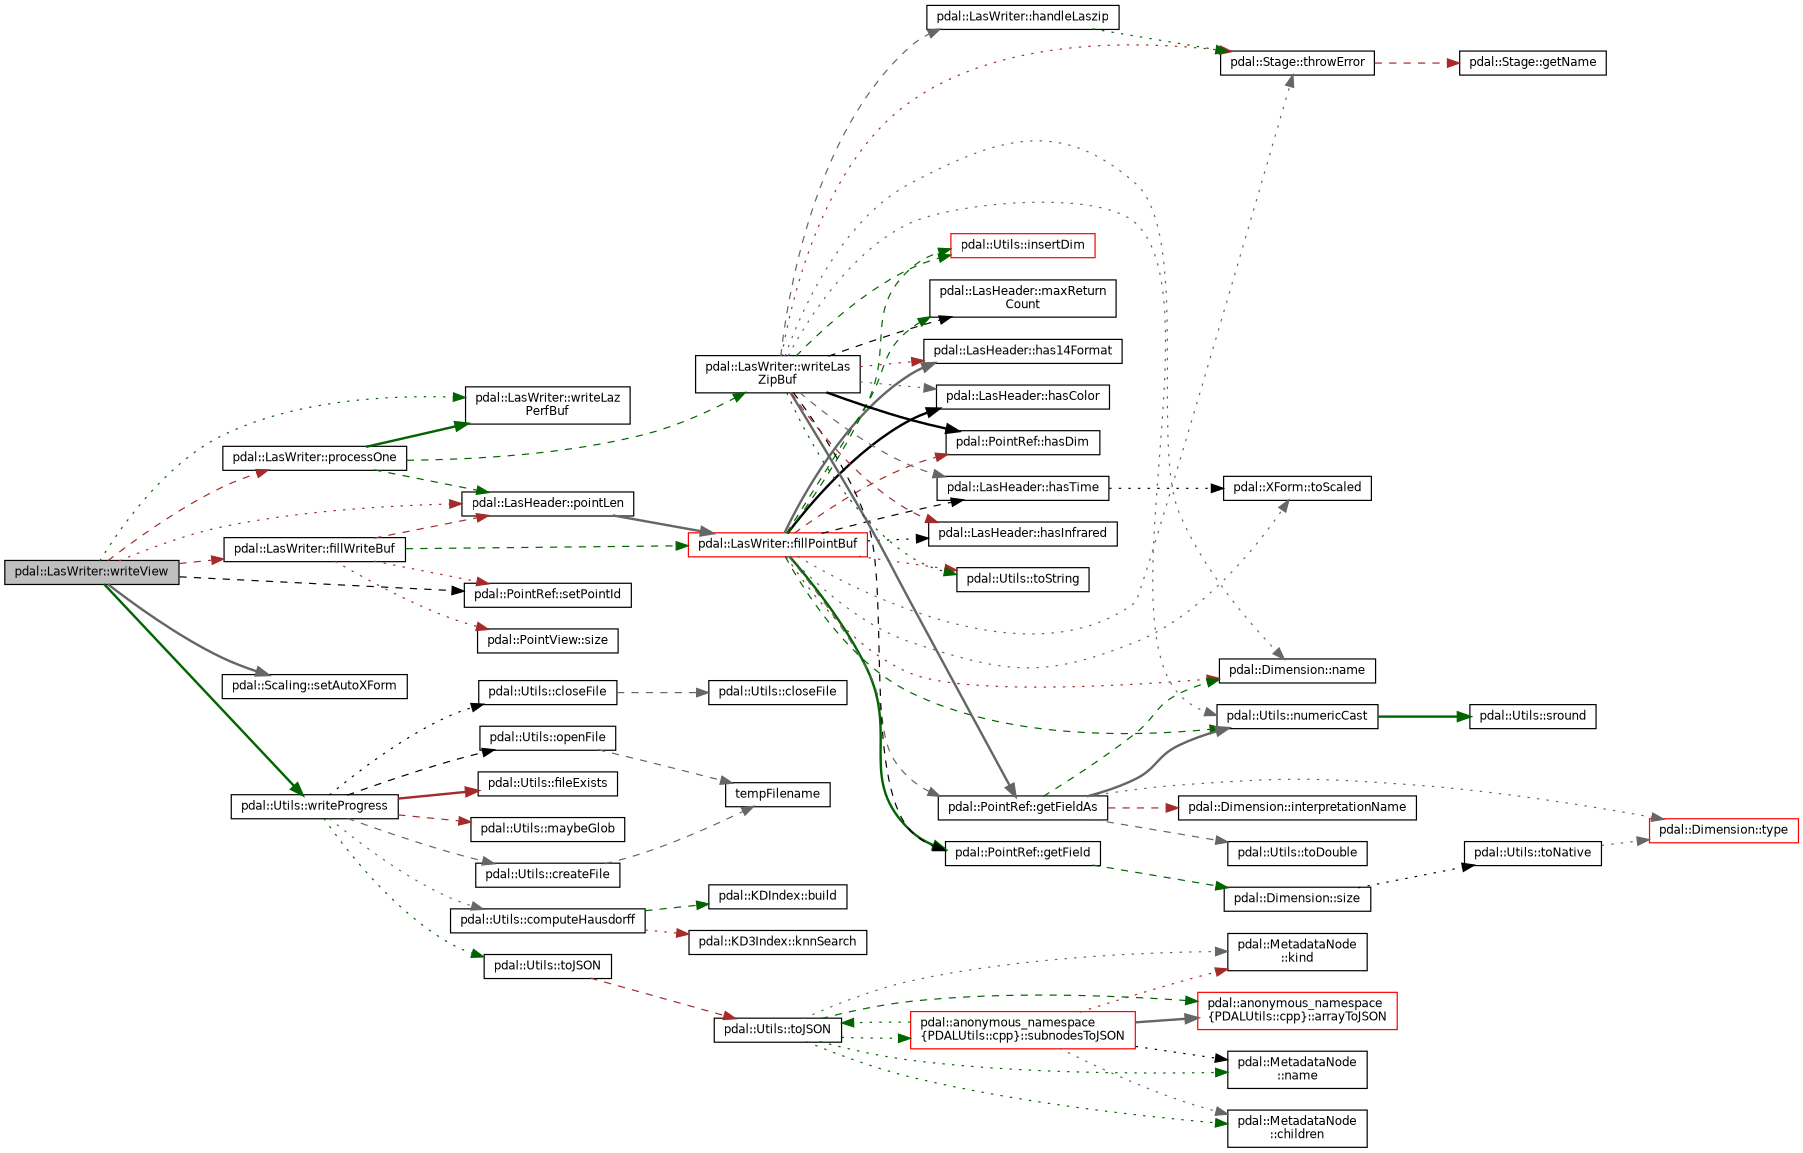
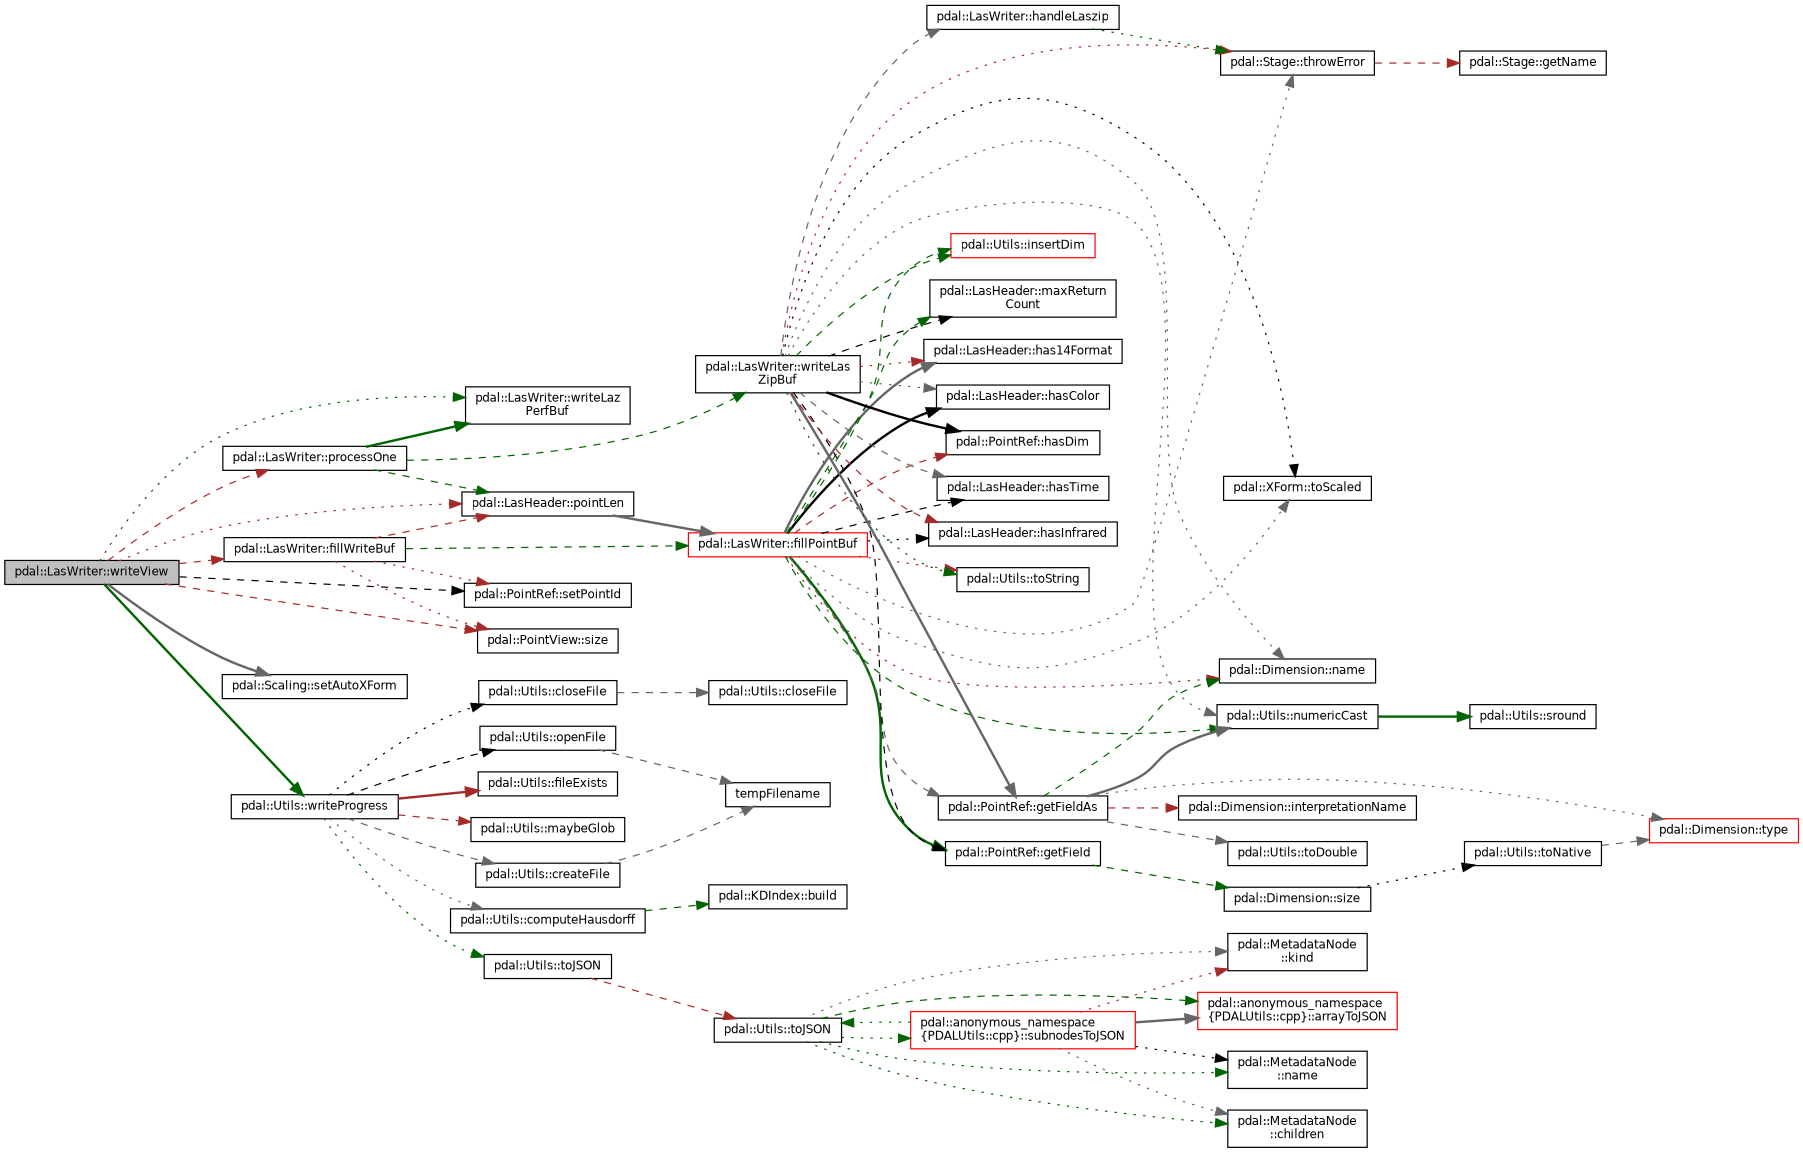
edge "pdal::LasHeader::hasTime" -> "pdal::XForm::toScaled": now "pdal::LasWriter::writeLas ZipBuf" -> "pdal::XForm::toScaled"
edge "pdal::LasWriter::writeView" -> "pdal::PointView::size": added
edge "pdal::Utils::toNative" -> "pdal::Dimension::type": style dotted -> dashed
node "pdal::KD3Index::knnSearch": removed
